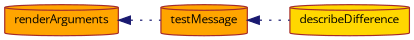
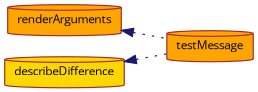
edge "describeDifference" -> "testMessage": reversed
